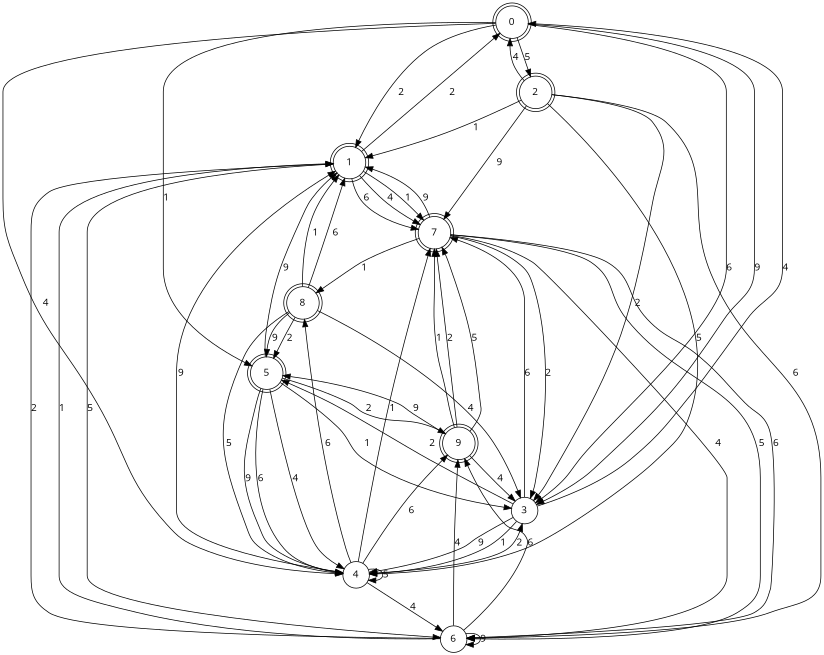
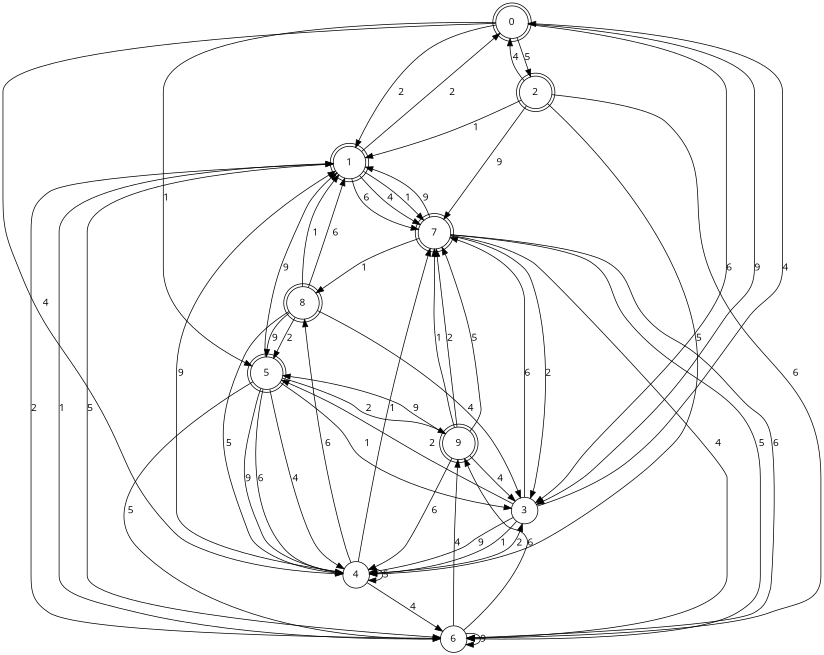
edge "2" -> "3": removed, label "2"
edge "4" -> "9": reversed
edge "5" -> "6": added, label "5"
